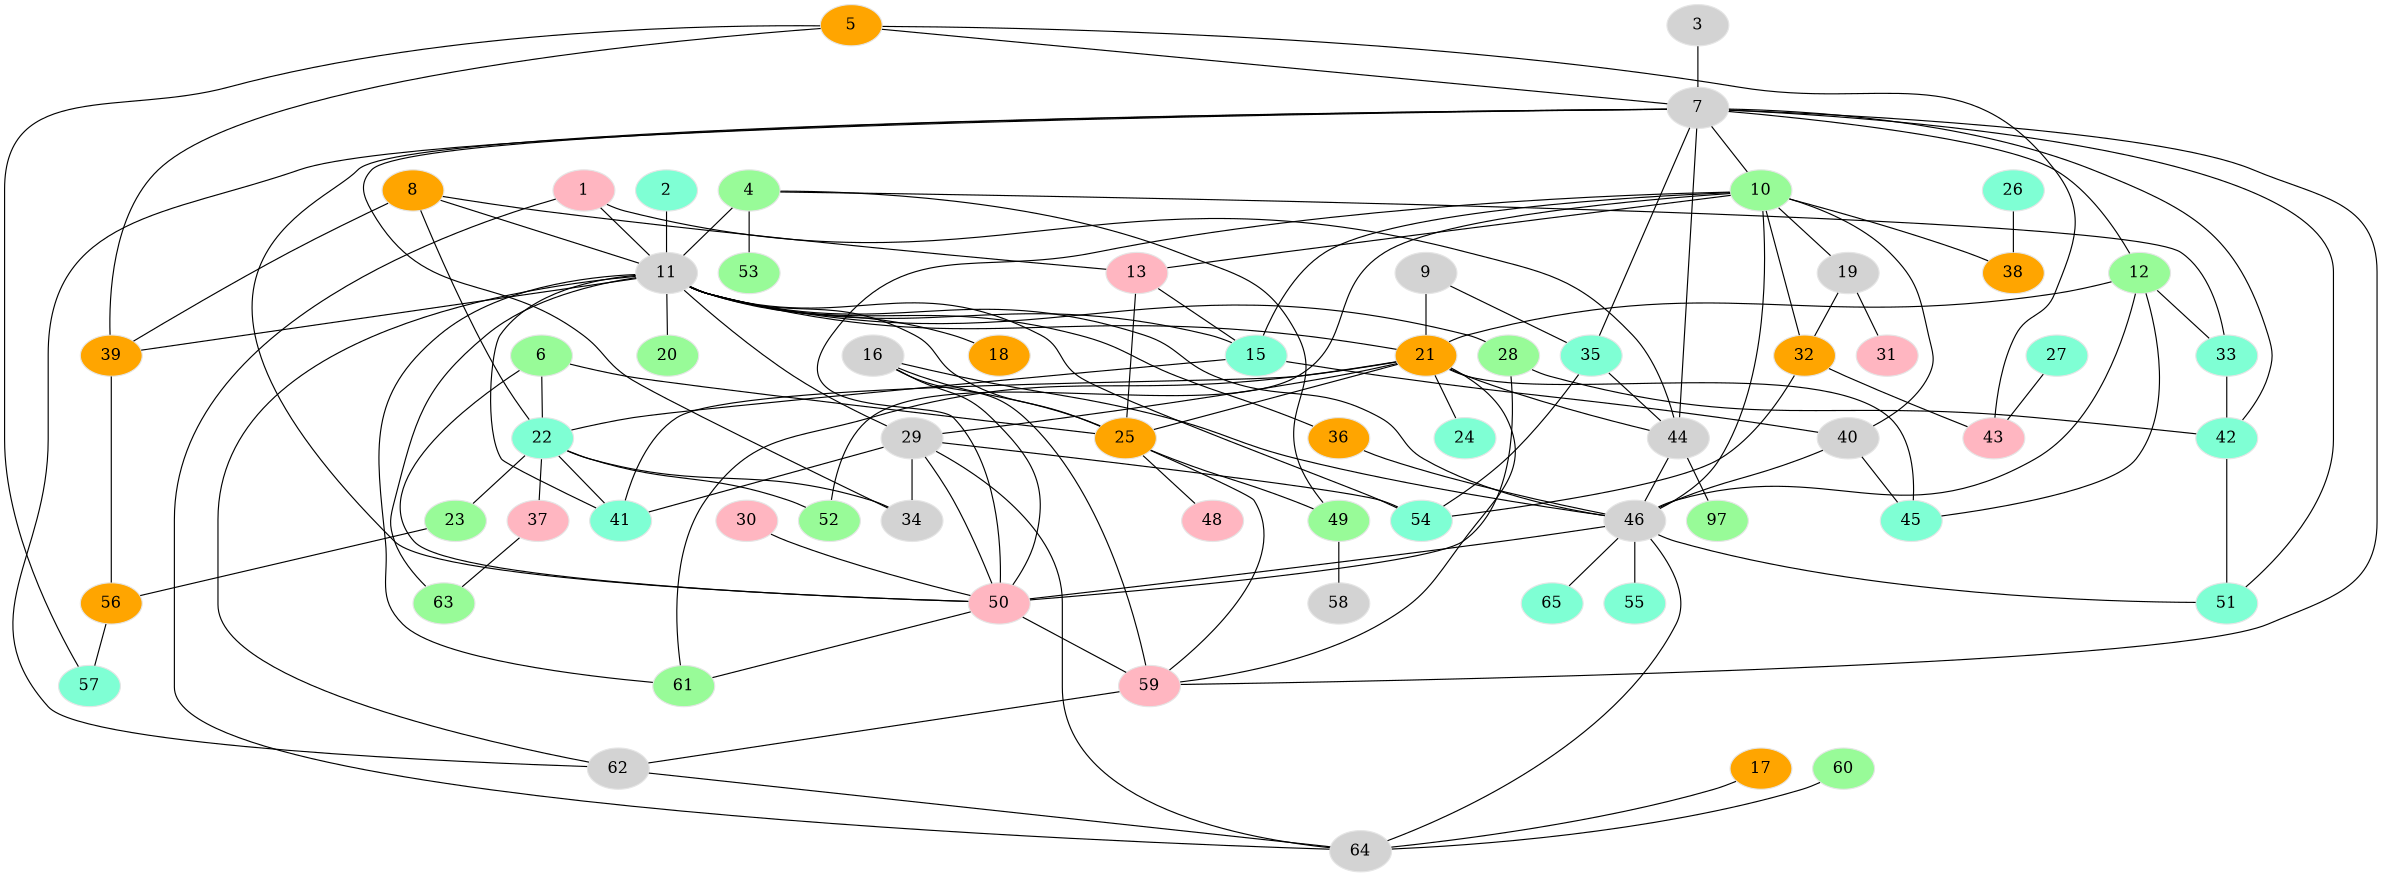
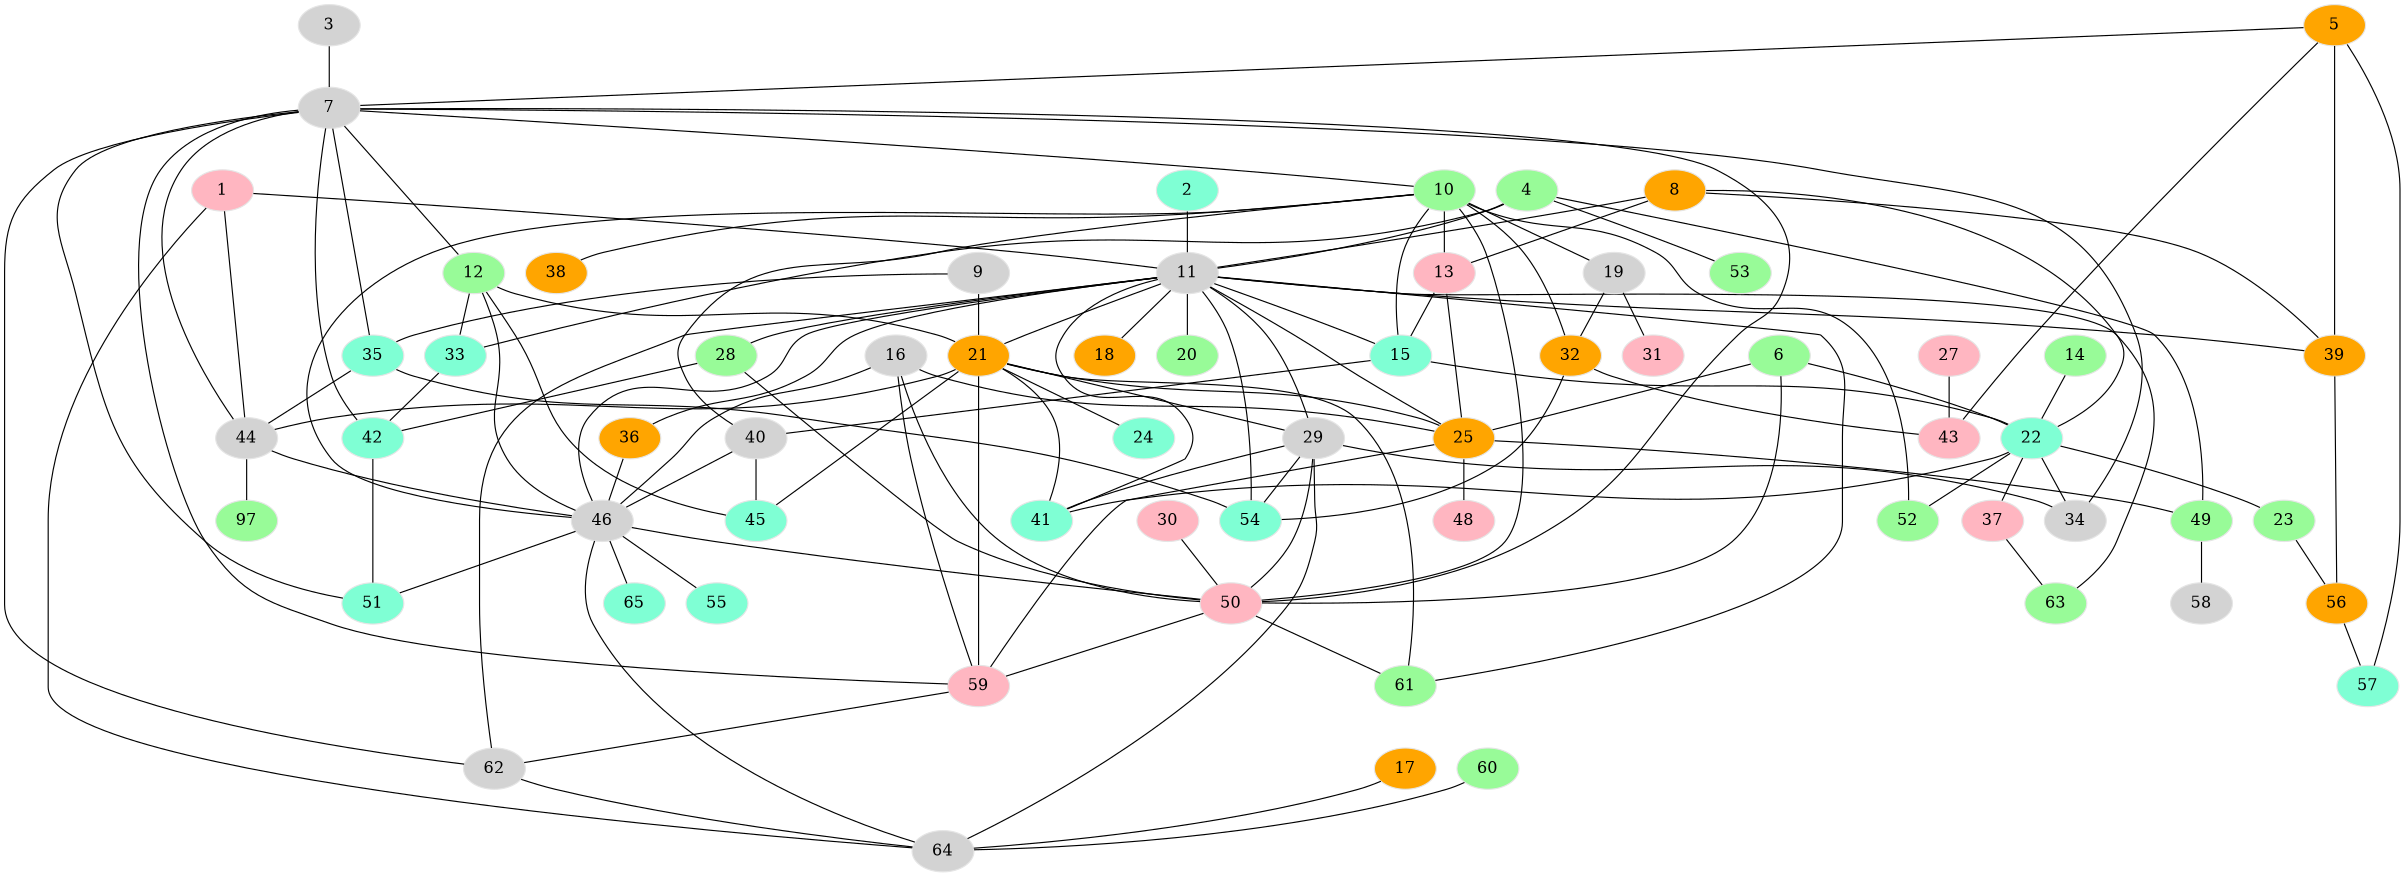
node "26": removed
node "27": fillcolor aquamarine -> lightpink
node "14": added
